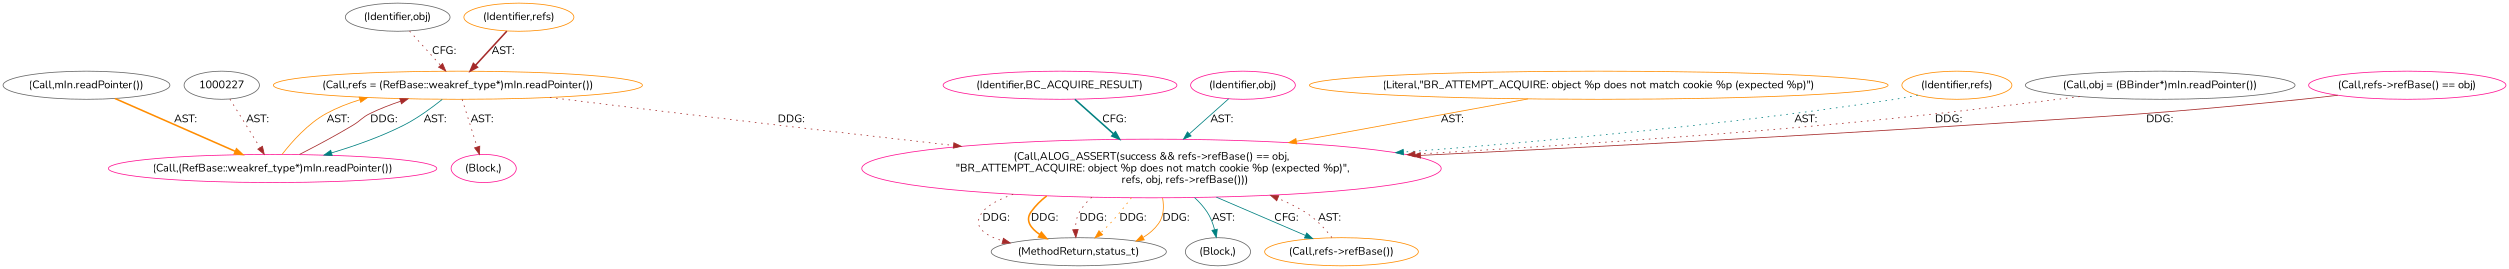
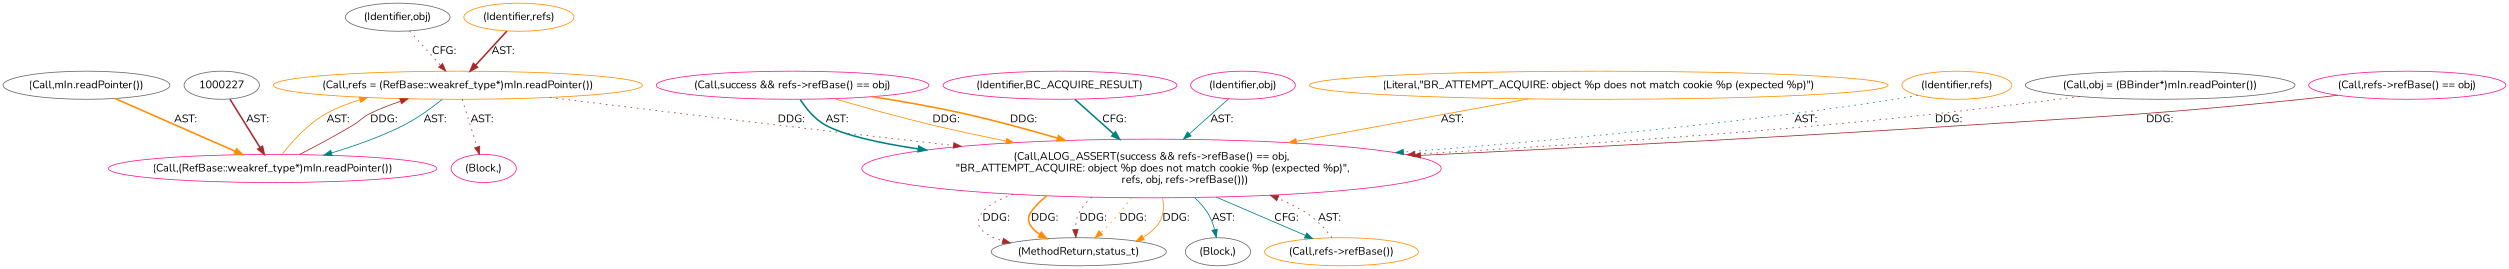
node "(Call,success && refs->refBase() == obj)": added
edge "1000227" -> "(Call,(RefBase::weakref_type*)mIn.readPointer())": style dotted -> bold
